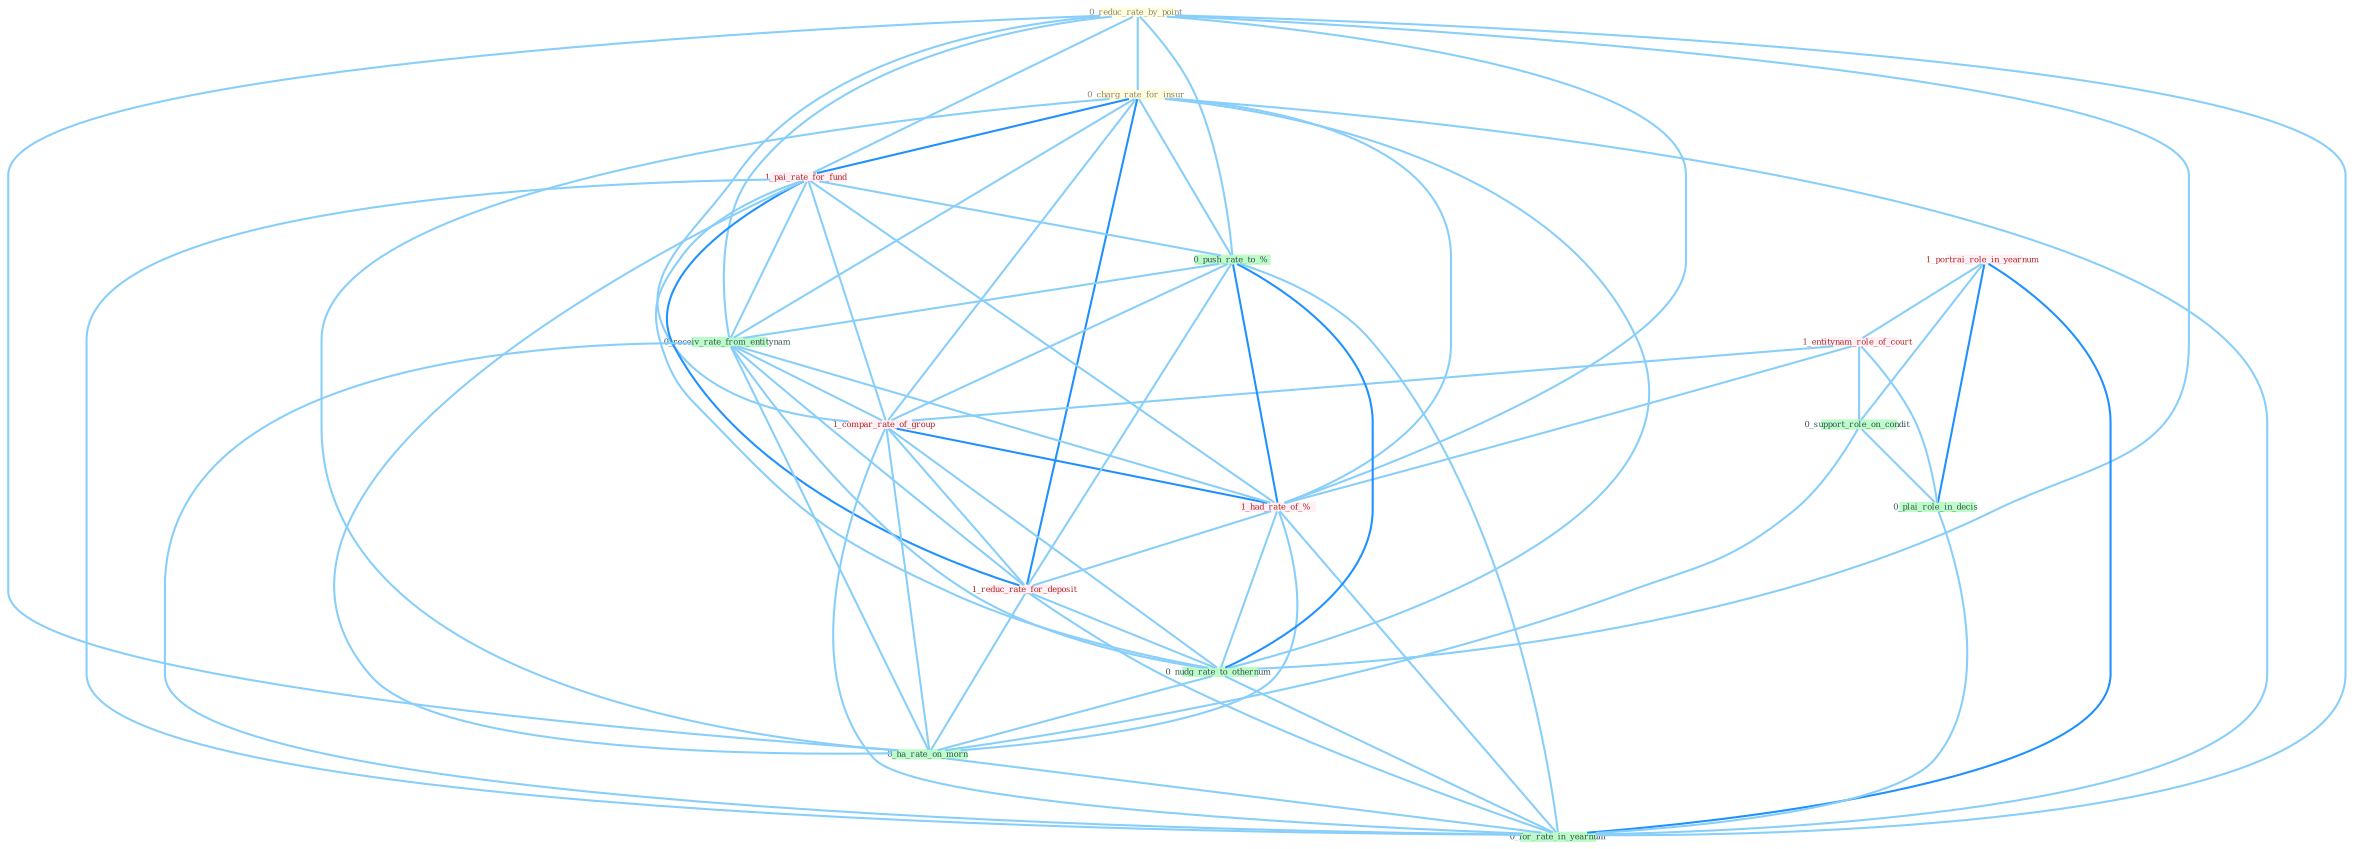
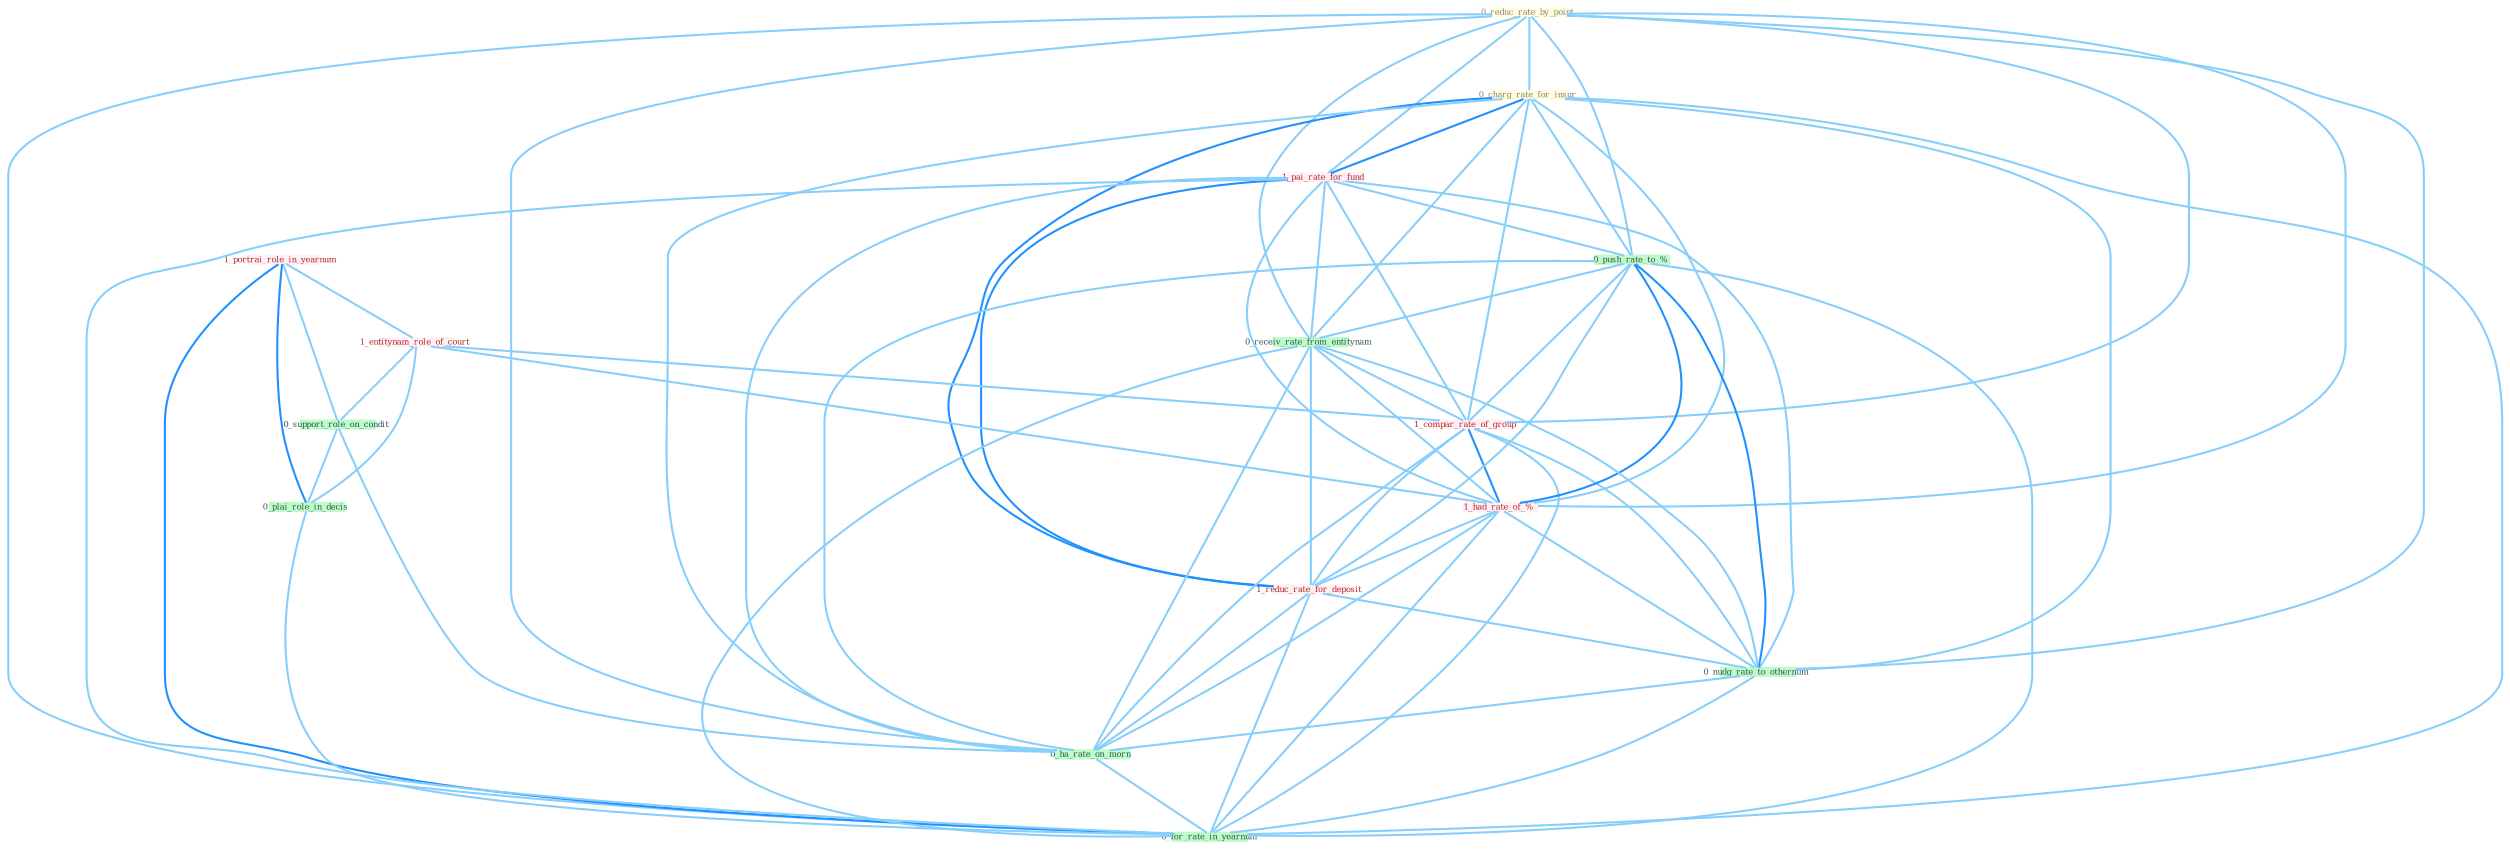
edge "0_push_rate_to_%" -- "0_ha_rate_on_morn": added
